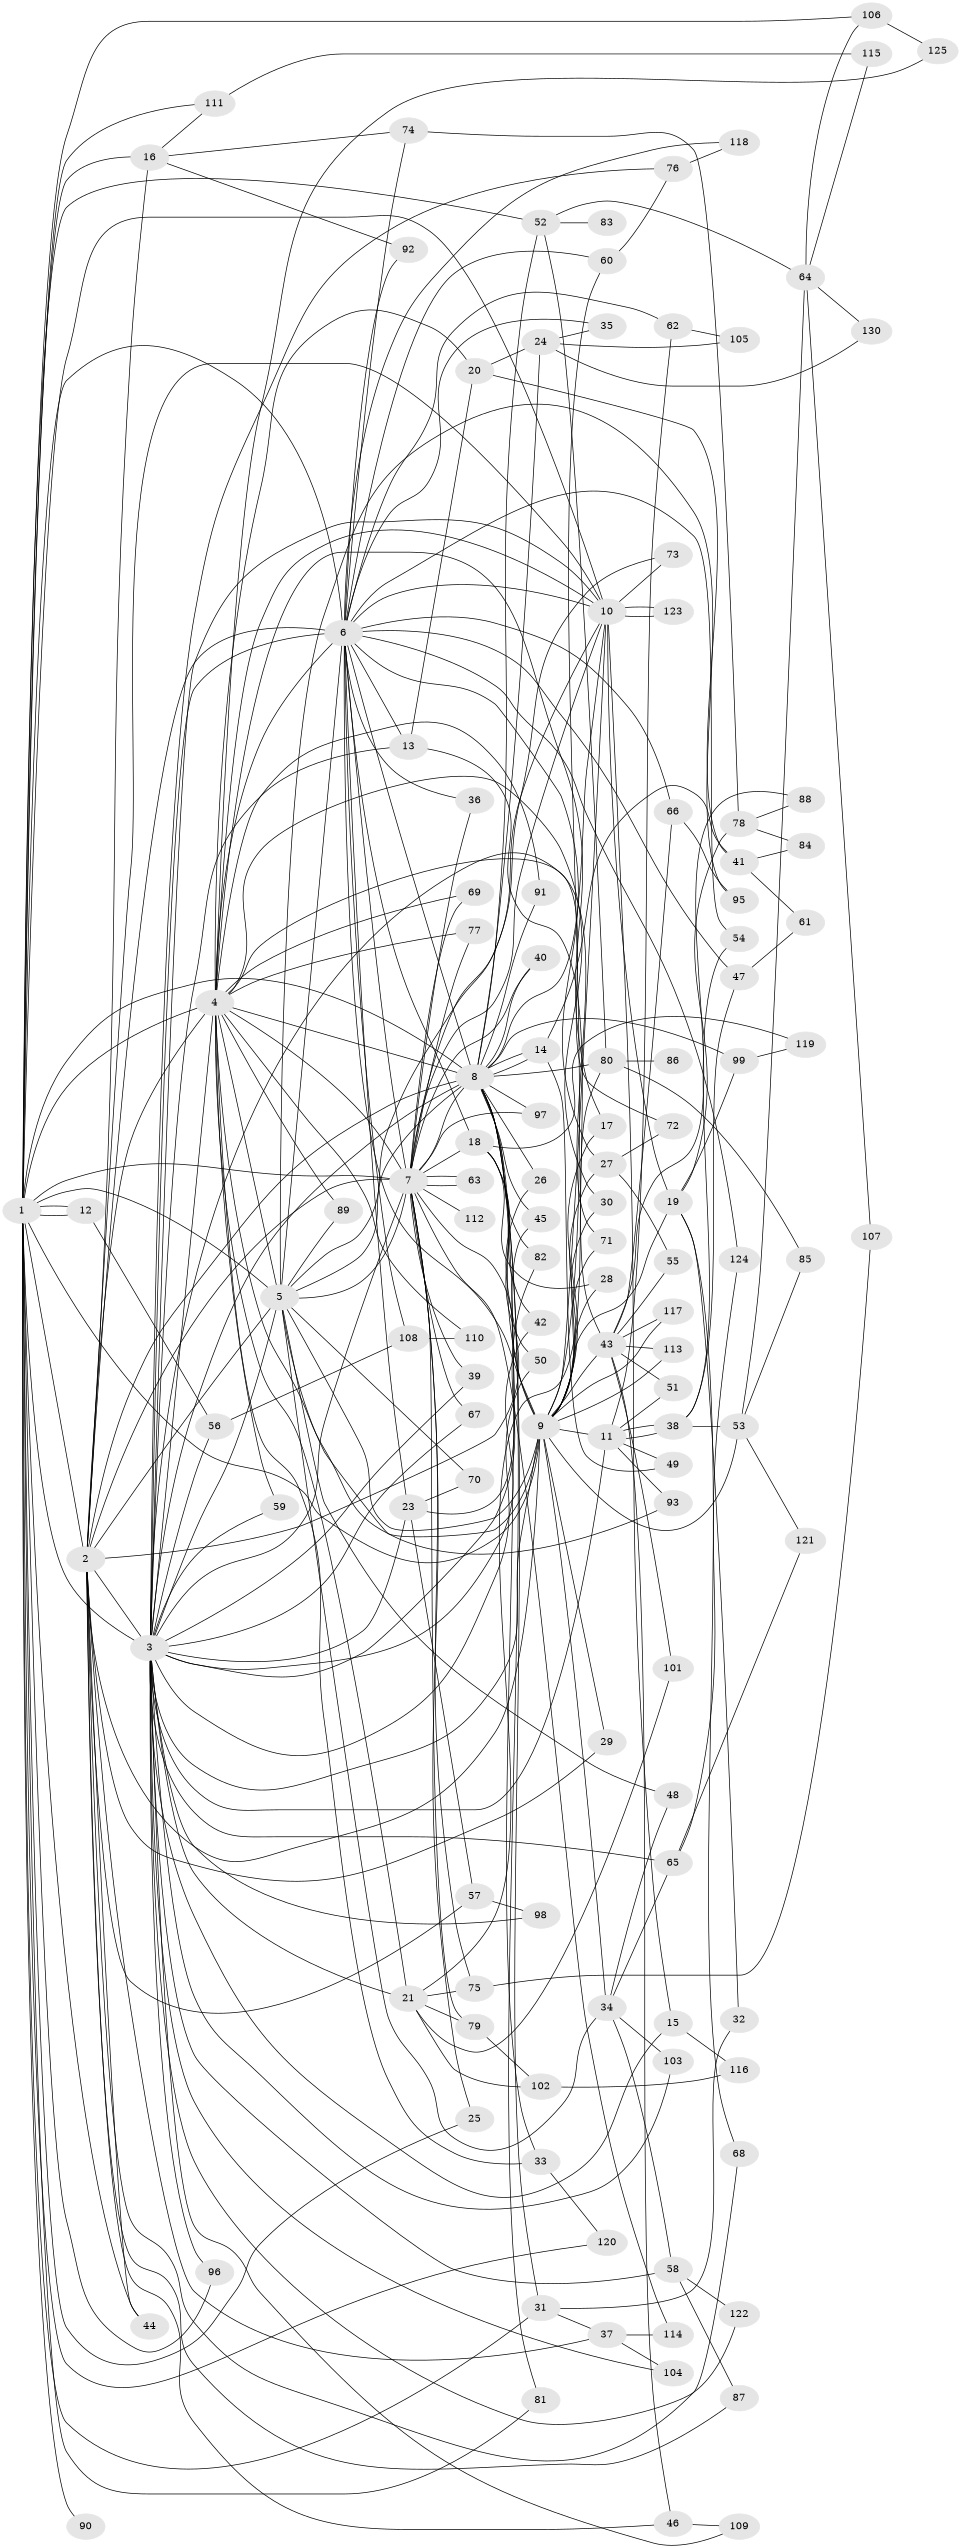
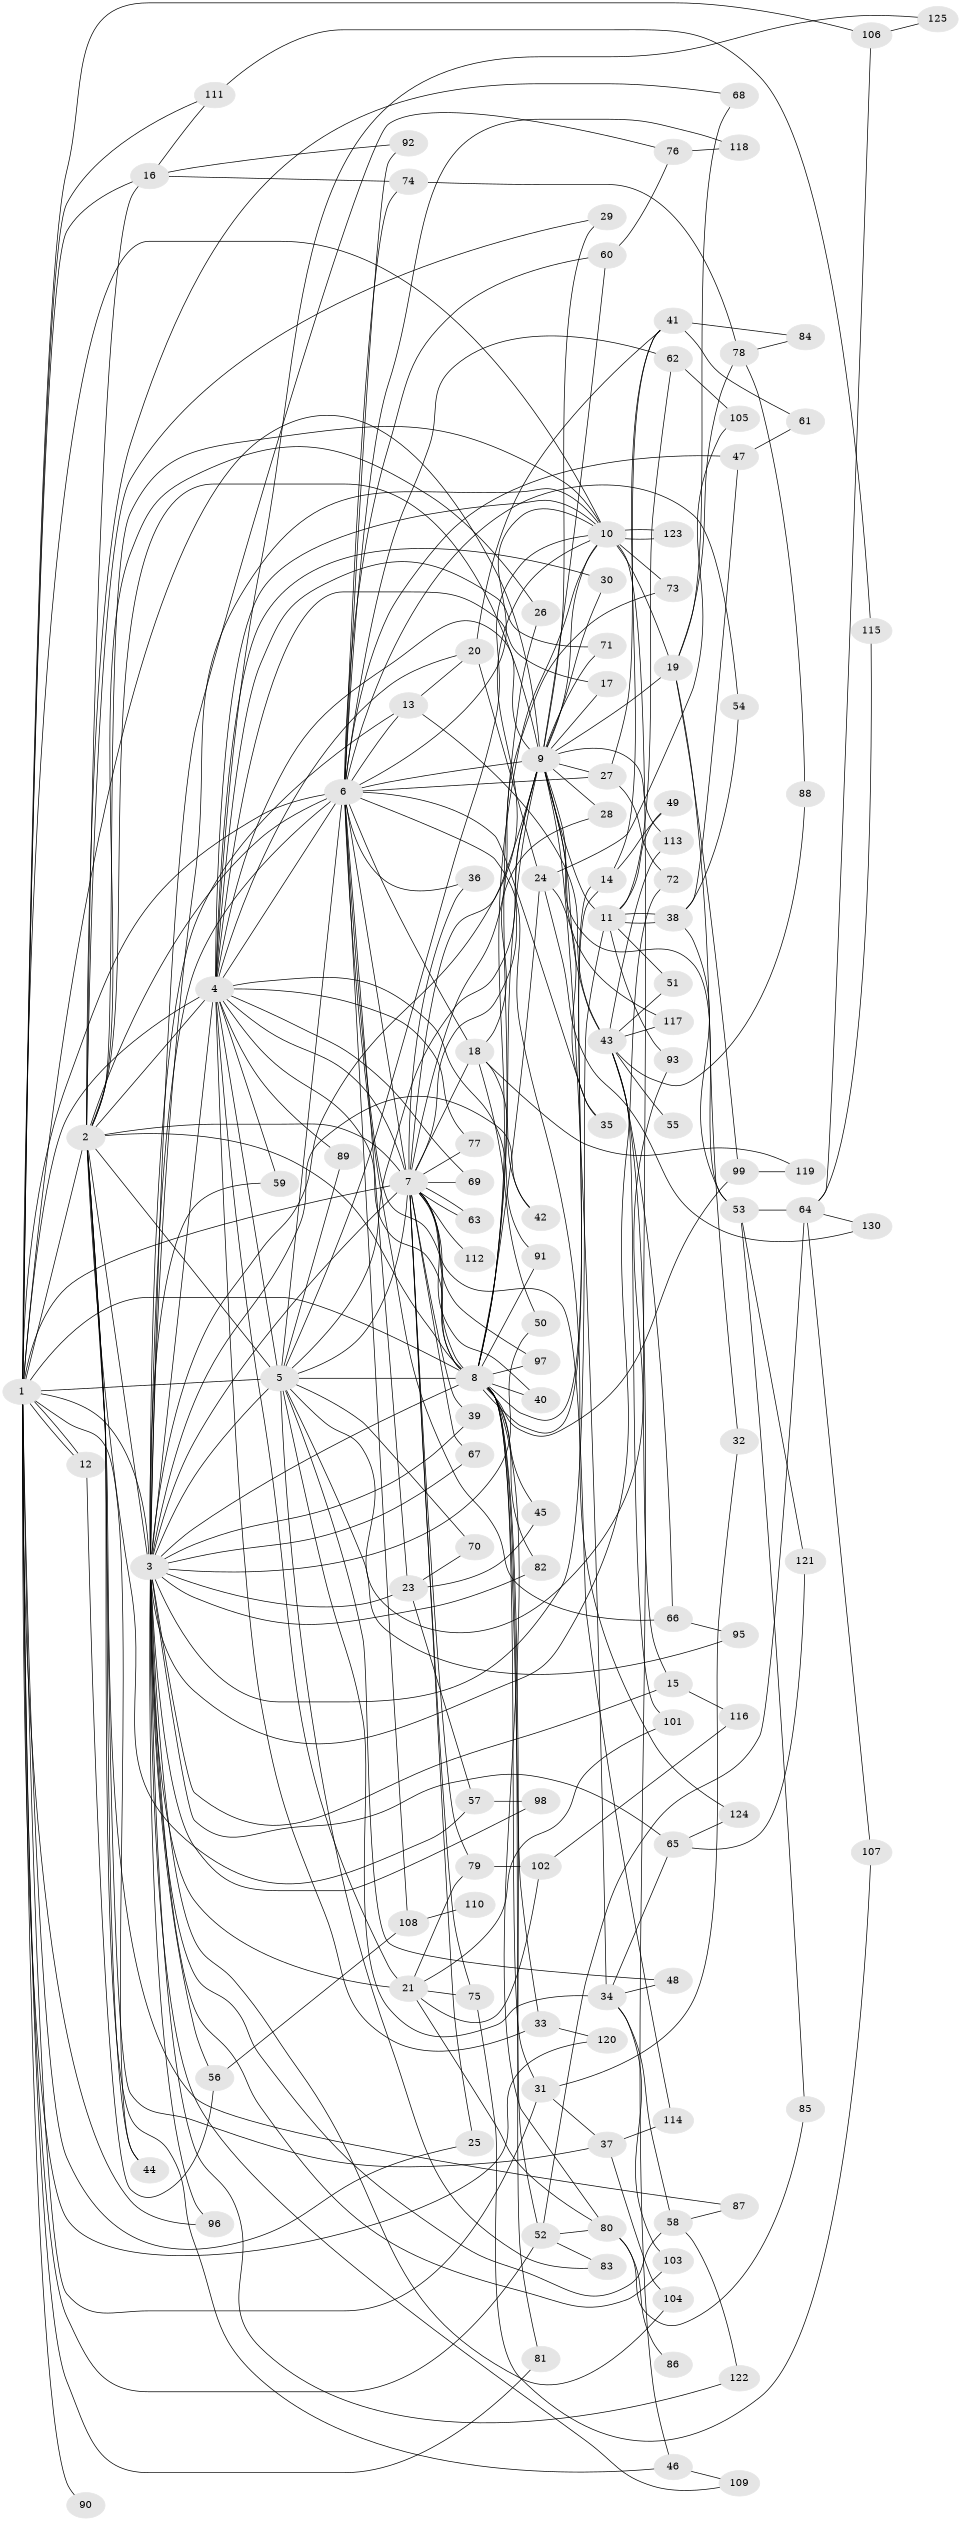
edge "4" -- "110": removed
edge "27" -- "55": now "27" -- "41"
edge "5" -- "83": added
